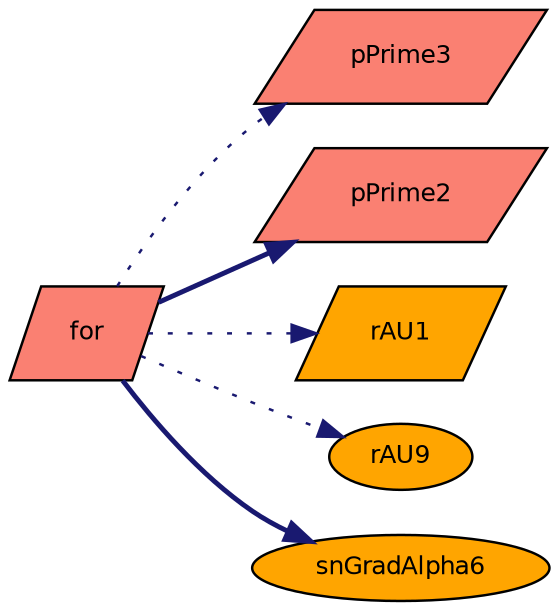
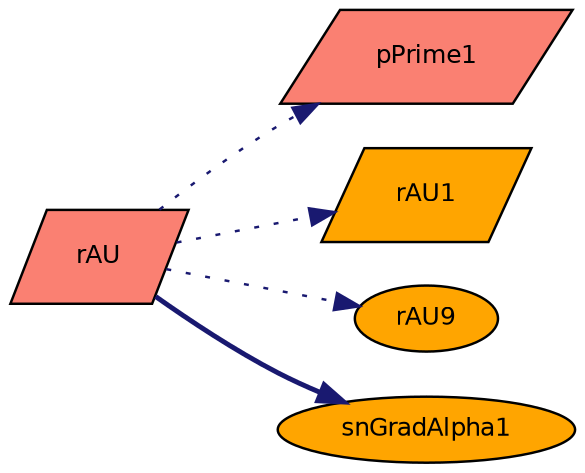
node "pPrime3": label "pPrime3" -> "pPrime1"
node "pPrime2": removed
node "for": label "for" -> "rAU"
node "snGradAlpha6": label "snGradAlpha6" -> "snGradAlpha1"
